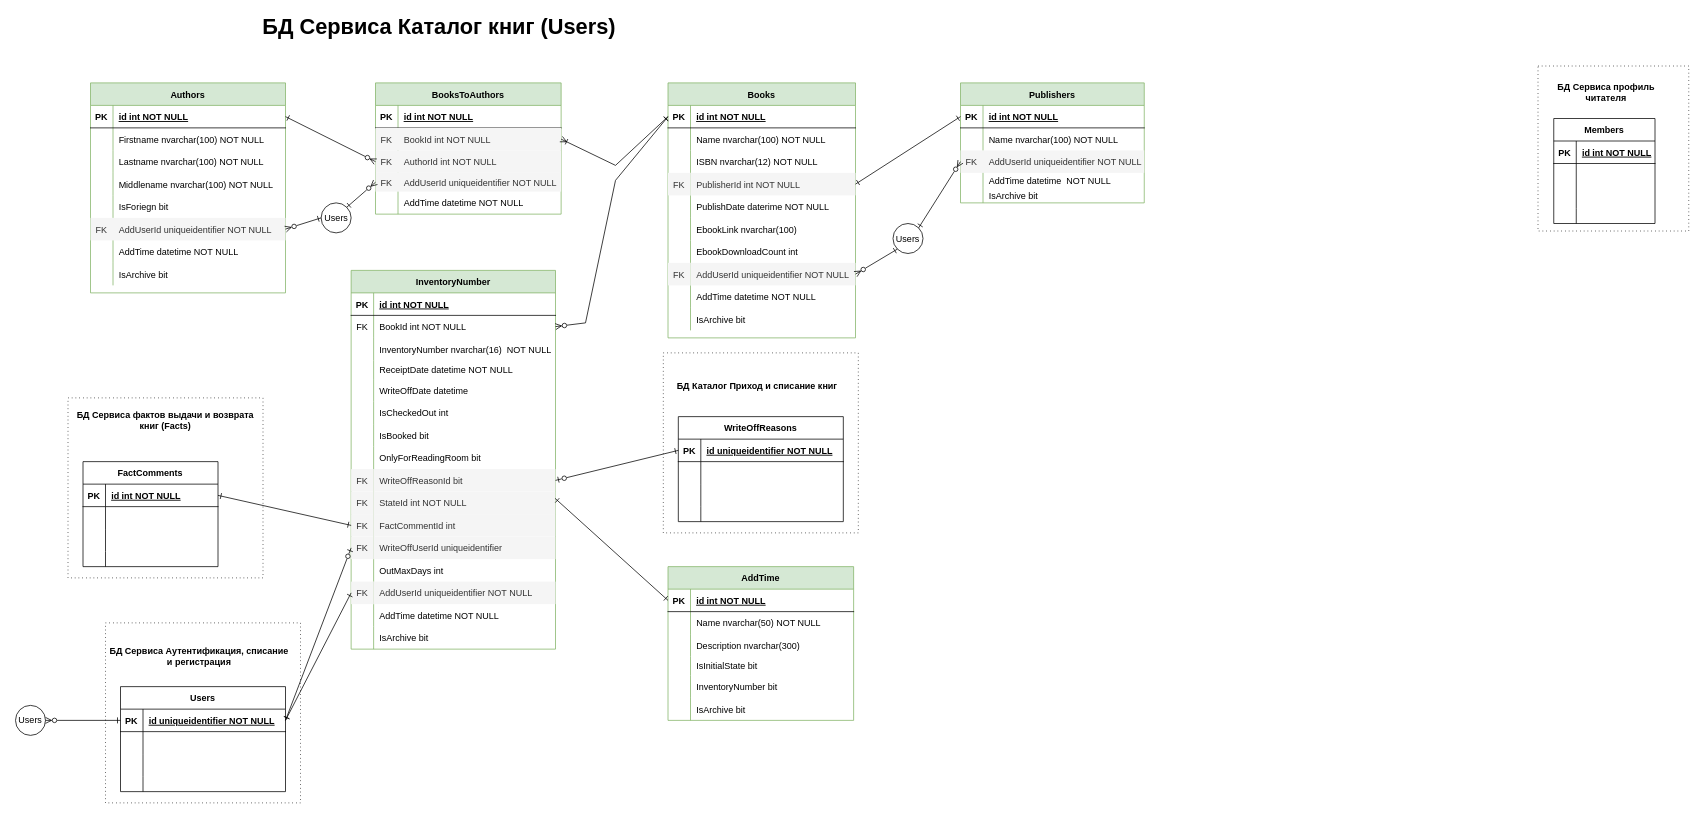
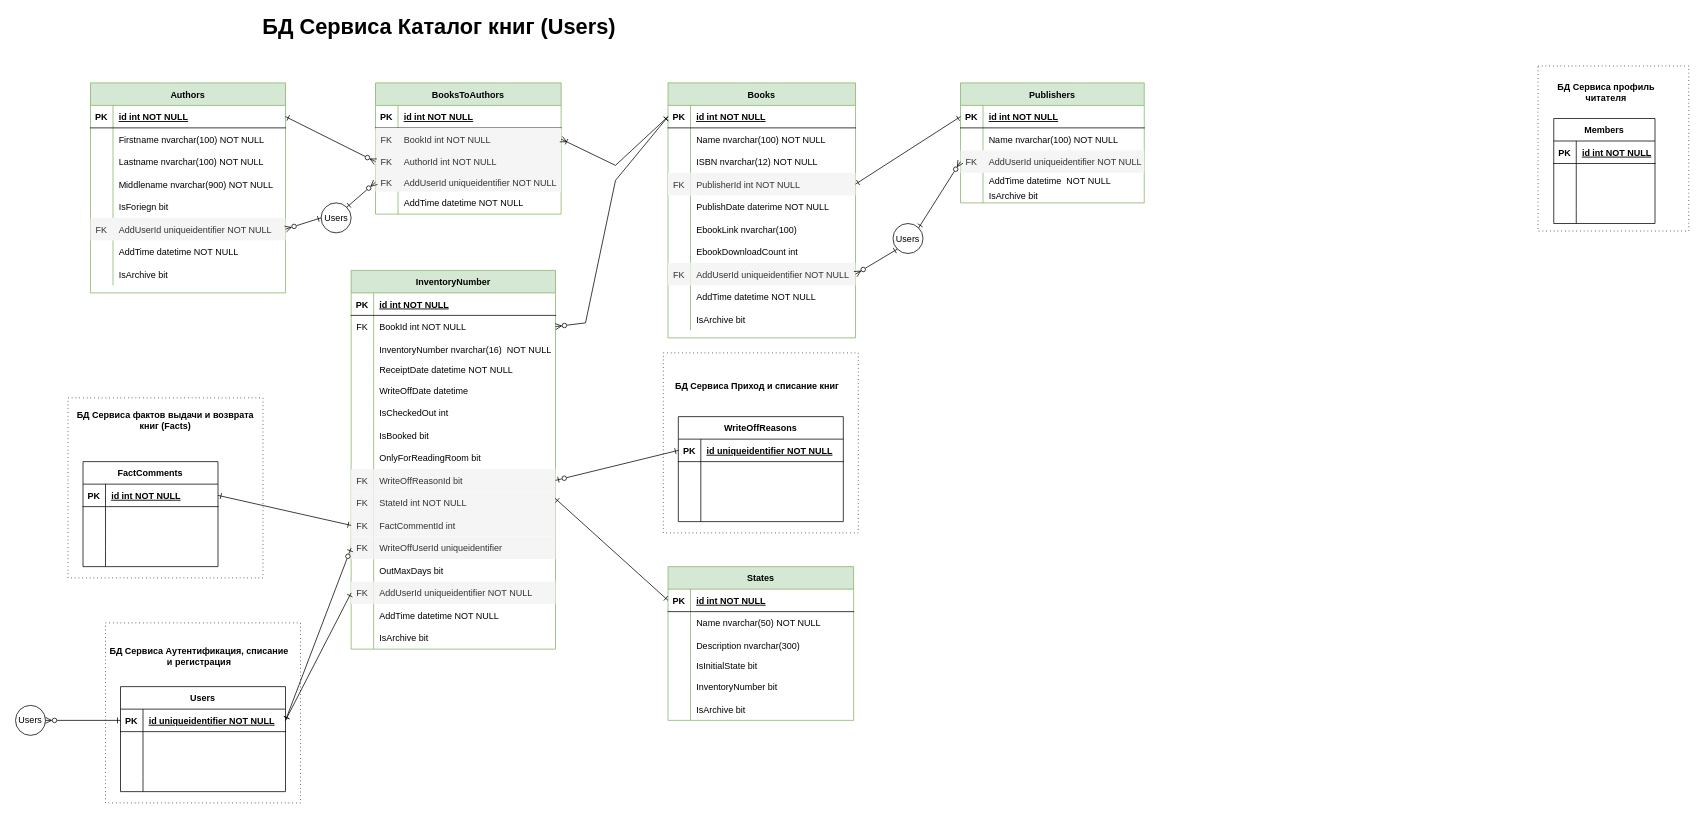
node "Middlename nvarchar(100) NOT NULL": label "Middlename nvarchar(100) NOT NULL" -> "Middlename nvarchar(900) NOT NULL"
node "БД Каталог Приход и списание книг": label "БД Каталог Приход и списание книг" -> "БД Сервиса Приход и списание книг"
node "OutMaxDays int": label "OutMaxDays int" -> "OutMaxDays bit"
node "AddTime": label "AddTime" -> "States"
